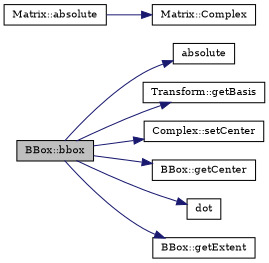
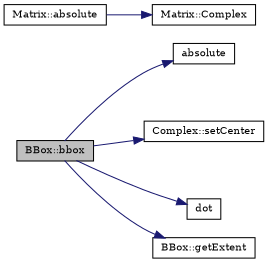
node "Transform::getBasis": removed
node "BBox::getCenter": removed
